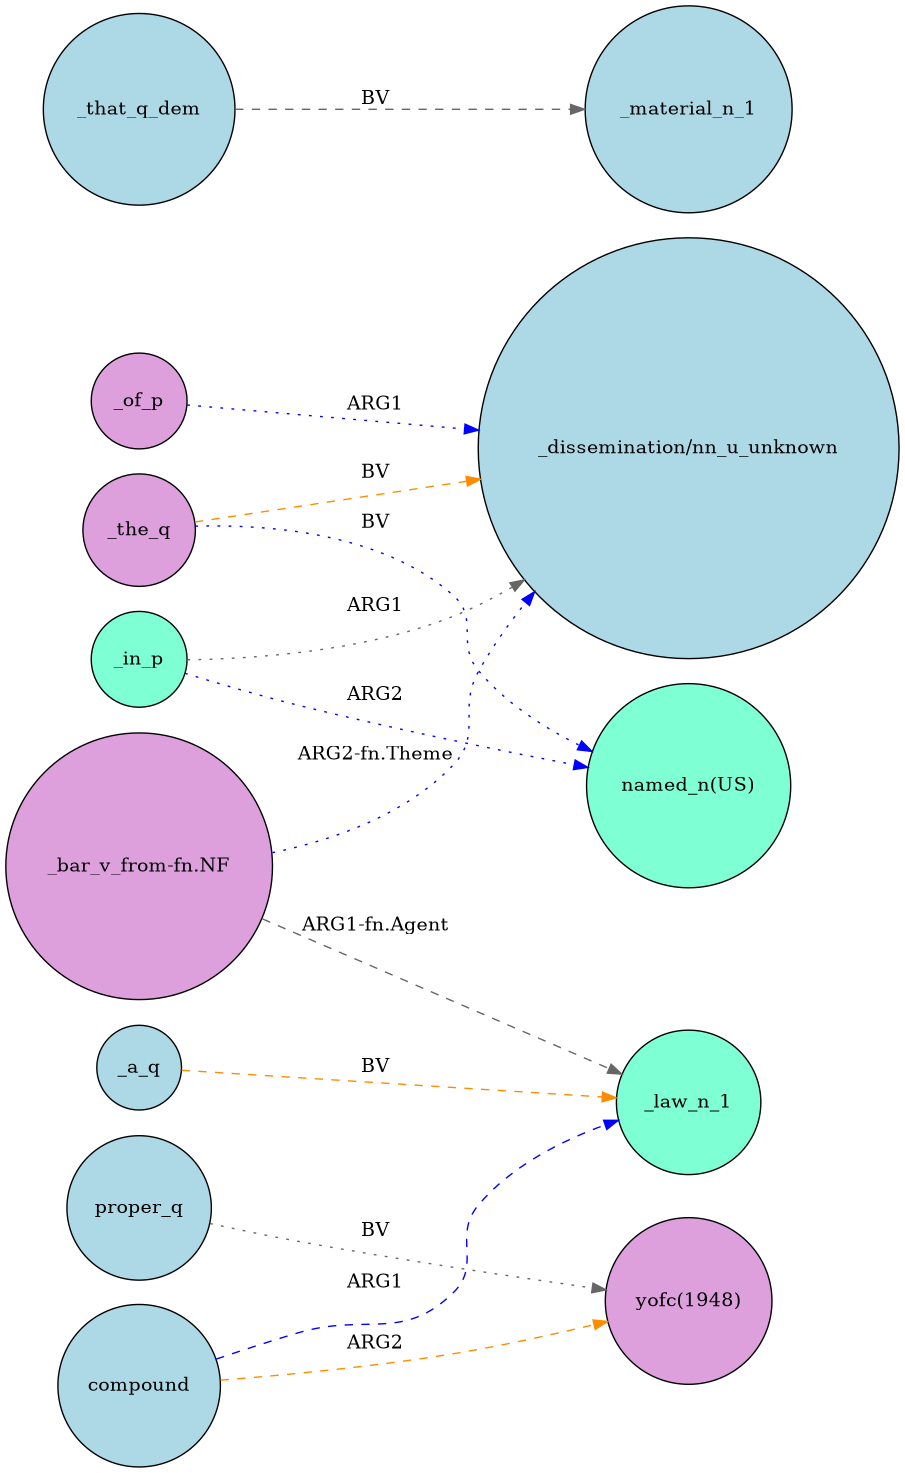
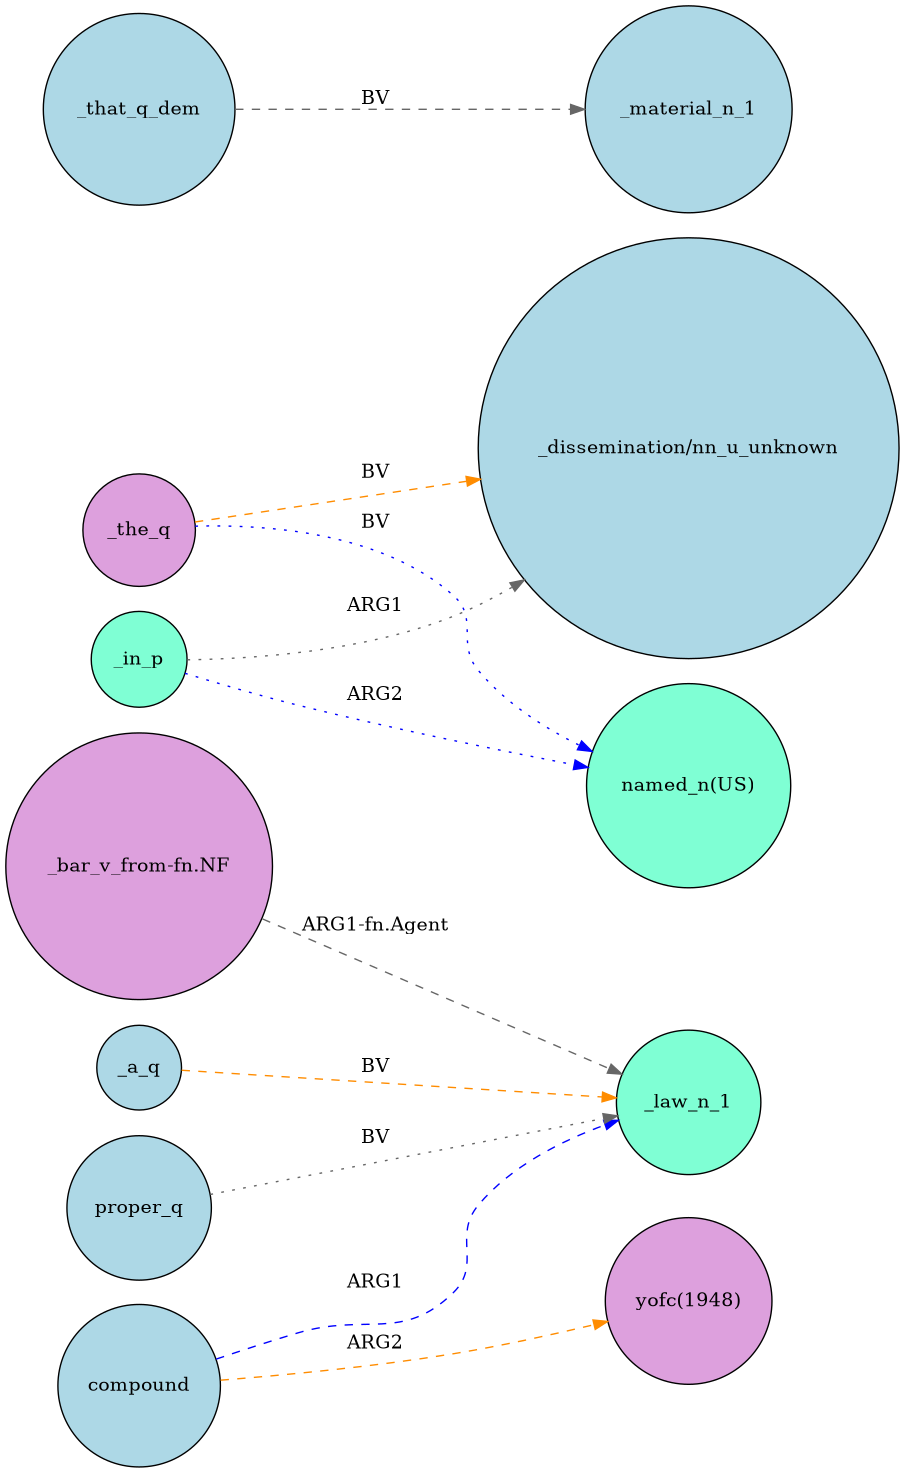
node "_of_p": removed
edge "_bar_v_from-fn.NF" -> "_dissemination/nn_u_unknown": removed, label "ARG2-fn.Theme"
edge "proper_q" -> "yofc(1948)": now "proper_q" -> "_law_n_1"
